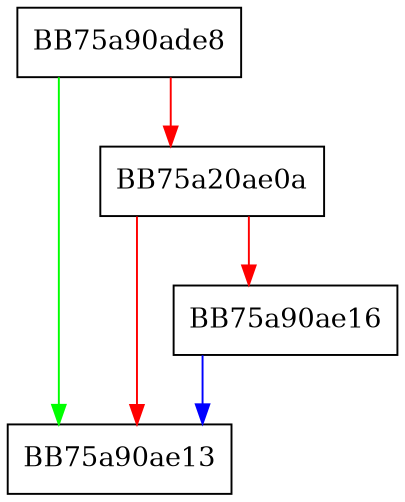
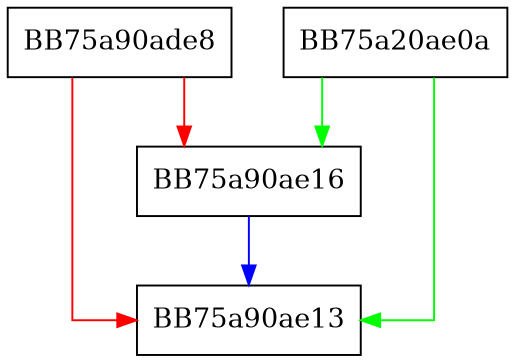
edge "BB75a90ade8" -> "BB75a20ae0a": now "BB75a90ade8" -> "BB75a90ae16"
edge "BB75a90ade8" -> "BB75a90ae13": color green -> red
edge "BB75a20ae0a" -> "BB75a90ae16": color red -> green
edge "BB75a20ae0a" -> "BB75a90ae13": color red -> green
